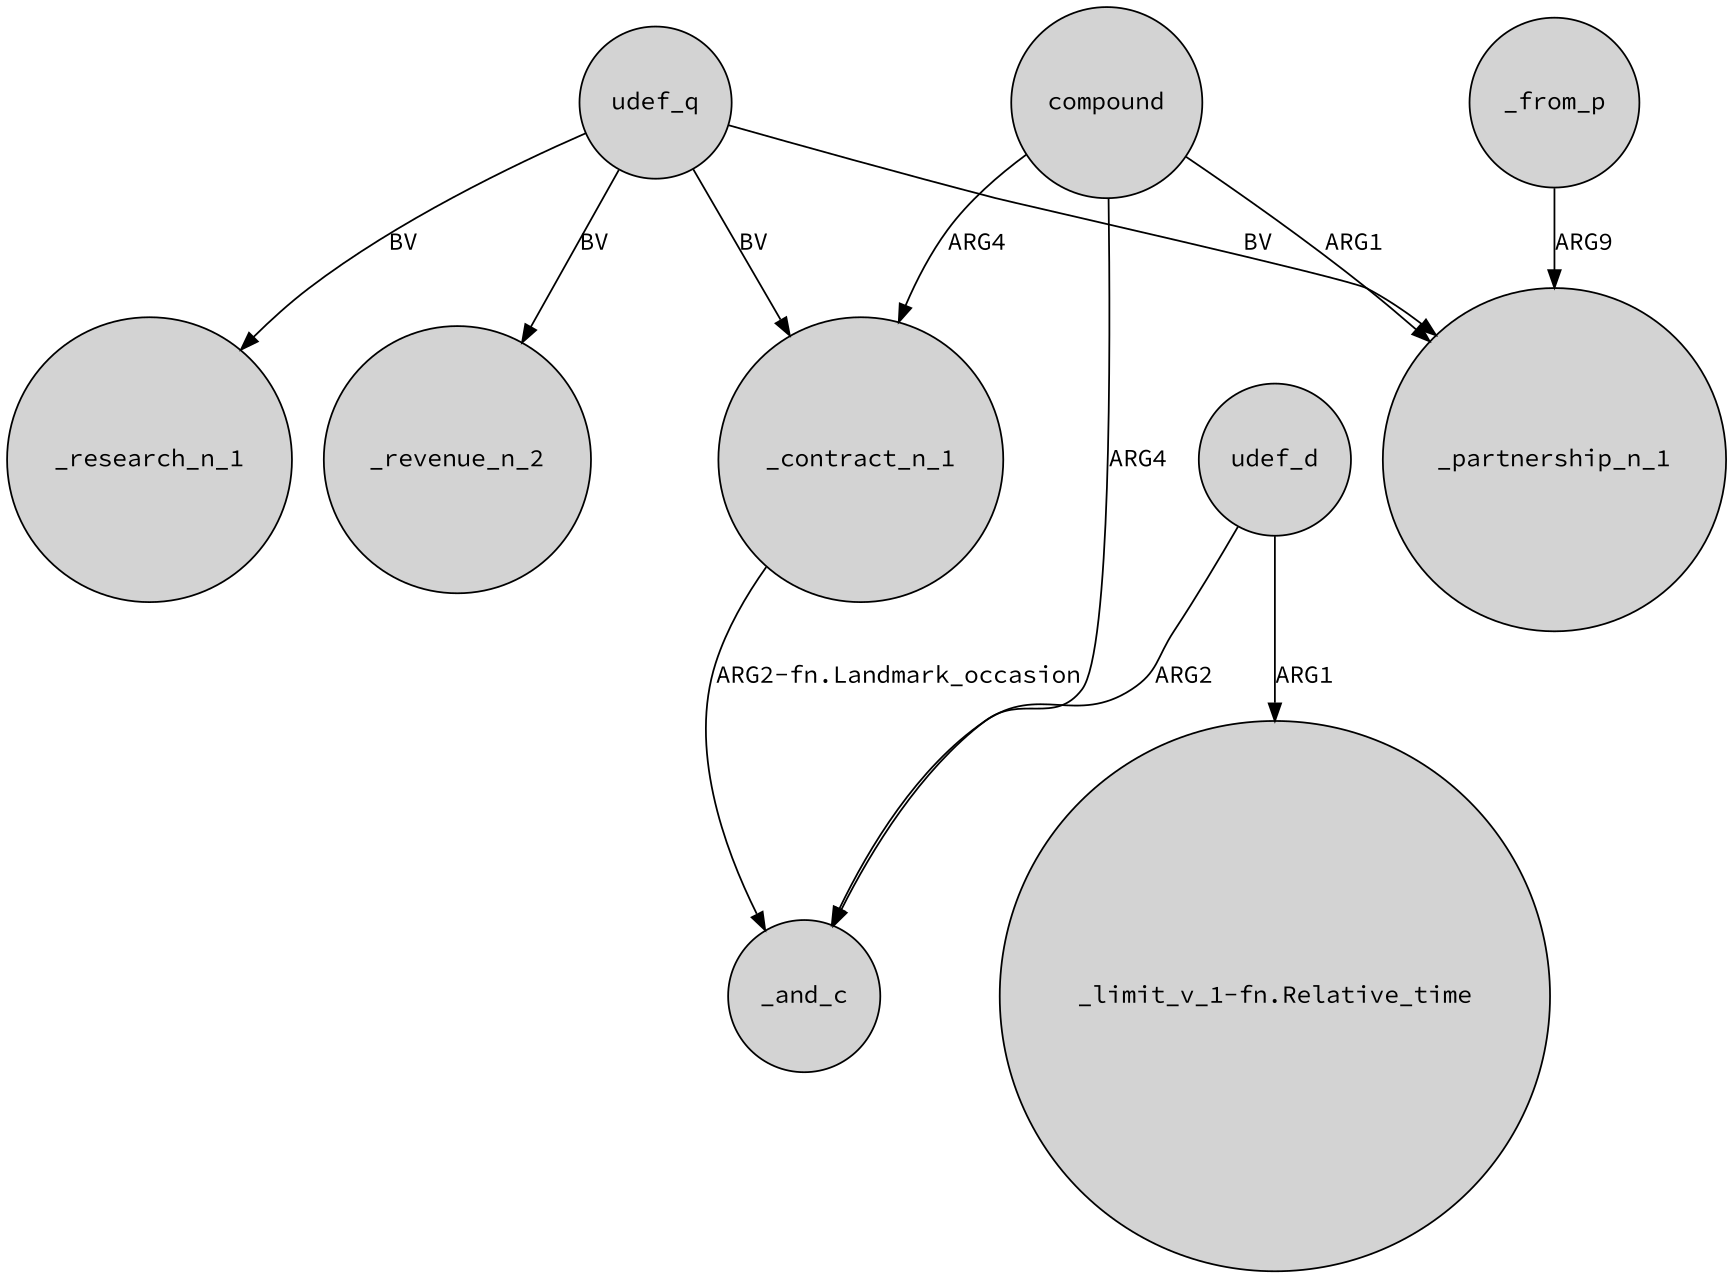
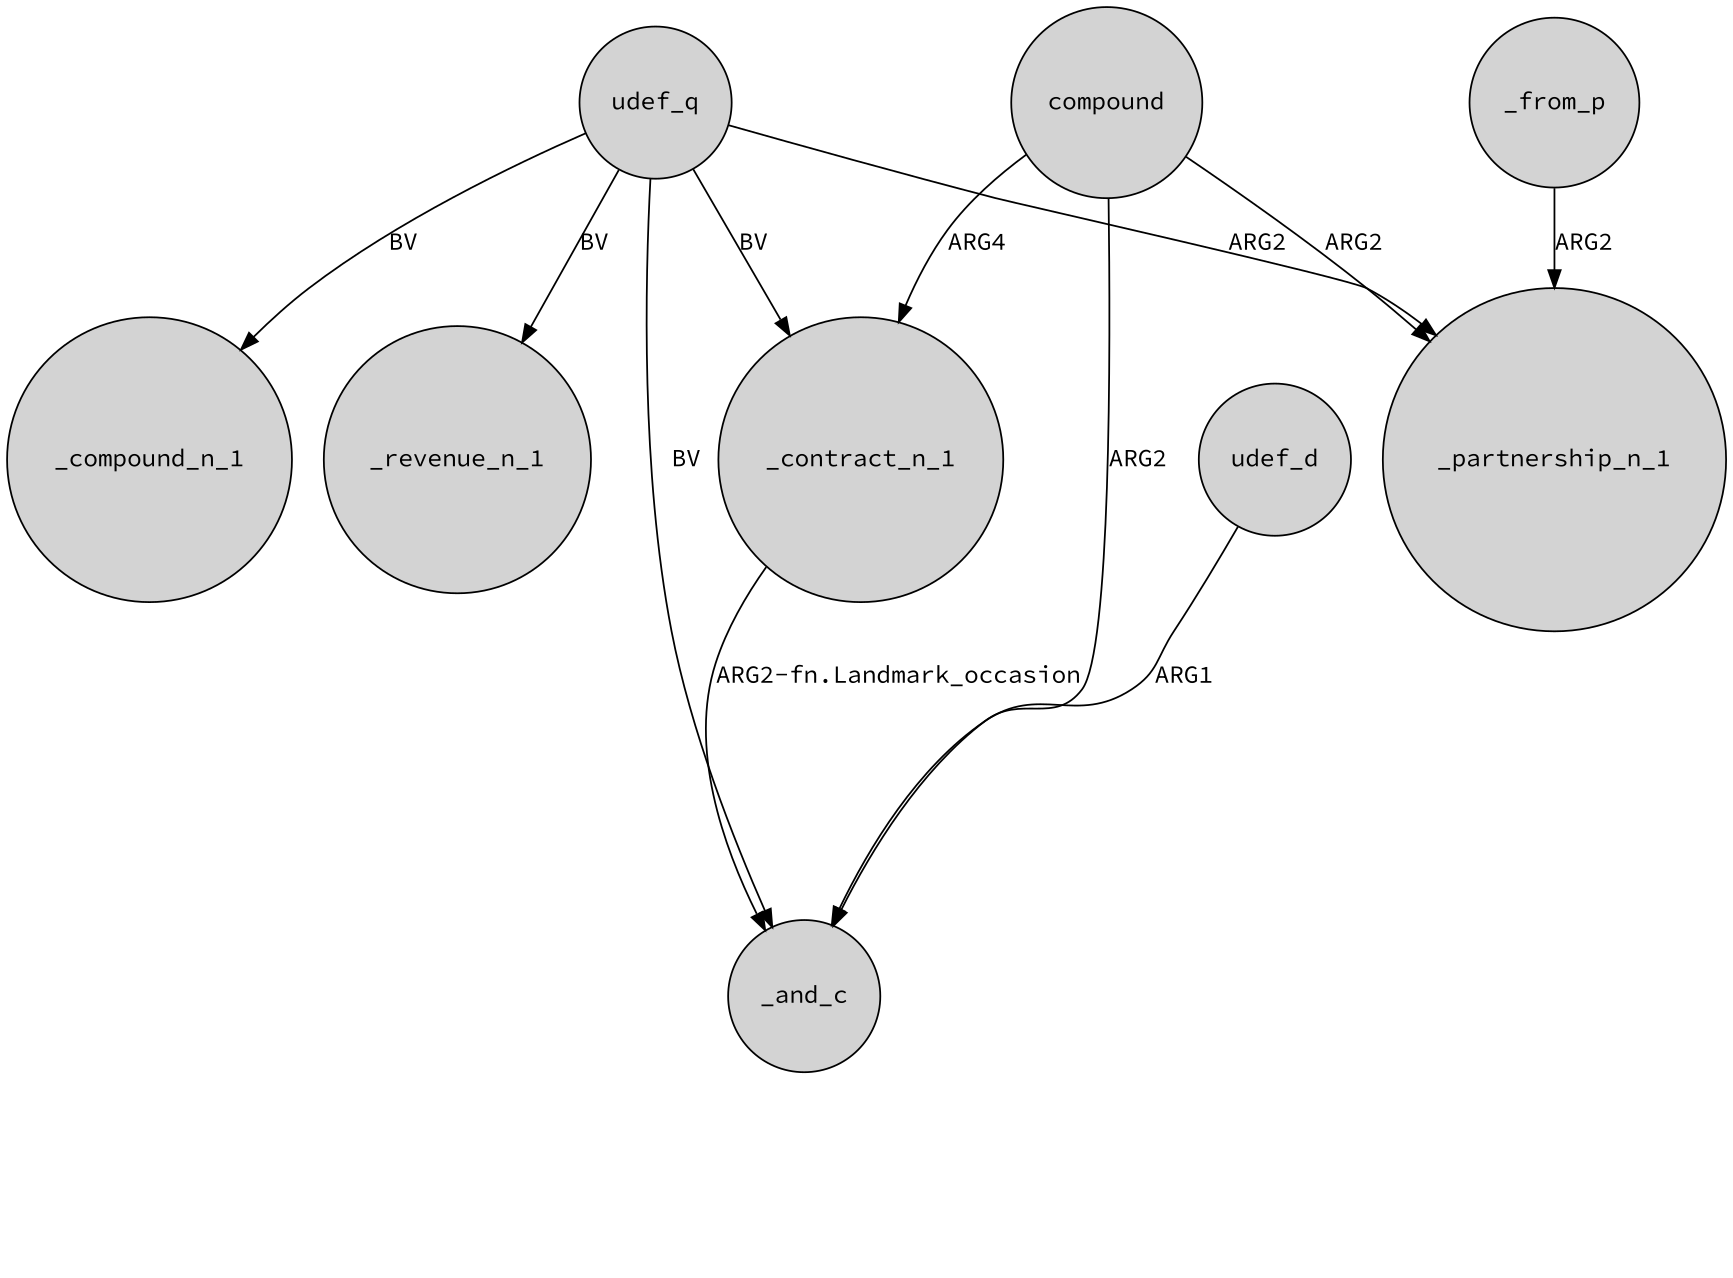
edge "udef_q" -> "_partnership_n_1": label "BV" -> "ARG2"
edge "compound" -> "_partnership_n_1": label "ARG1" -> "ARG2"
edge "_from_p" -> "_partnership_n_1": label "ARG9" -> "ARG2"
node "_research_n_1": label "_research_n_1" -> "_compound_n_1"
node "_revenue_n_2": label "_revenue_n_2" -> "_revenue_n_1"
edge "compound" -> "_and_c": label "ARG4" -> "ARG2"
edge "udef_q" -> "_and_c": added, label "BV"
edge "udef_d" -> "_and_c": label "ARG2" -> "ARG1"
node "_limit_v_1-fn.Relative_time": removed
